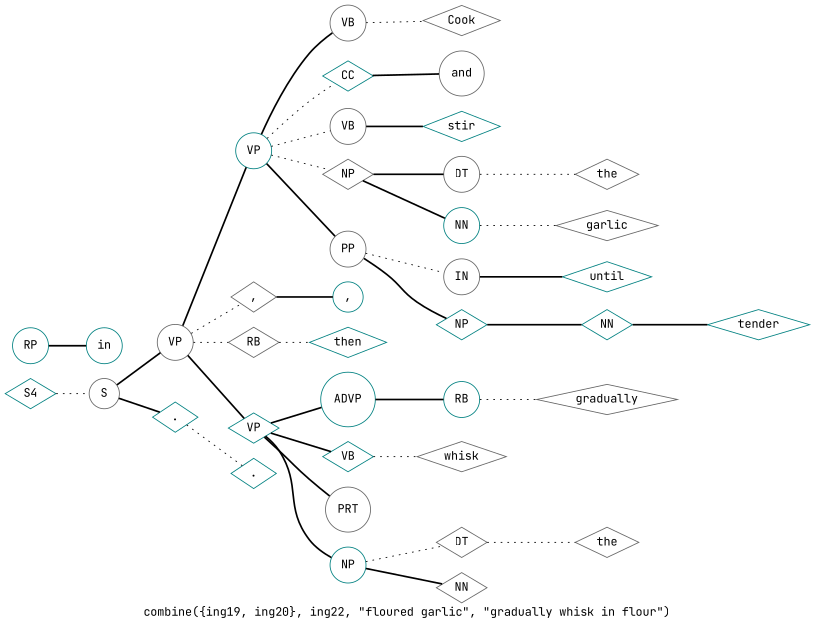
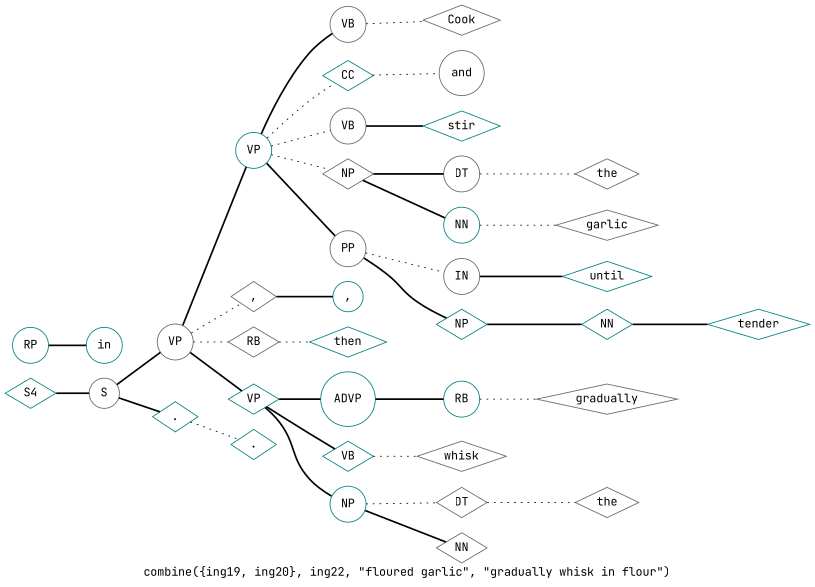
edge "and" -- "CC": style bold -> dotted
edge "S4" -- "S": style dotted -> bold
node "PRT": removed
